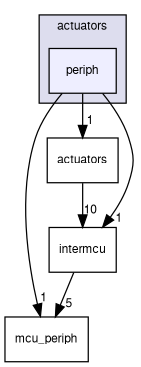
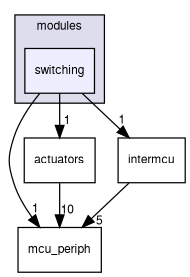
cluster "actuators": label "actuators" -> "modules"
node "periph": label "periph" -> "switching"
edge "actuators" -> "intermcu": now "actuators" -> "mcu_periph"
